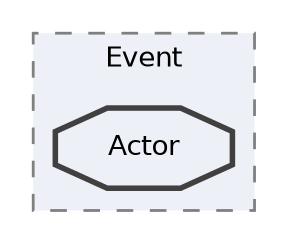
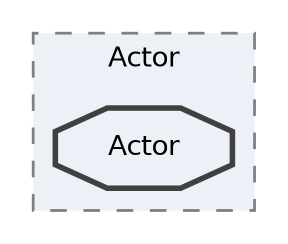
cluster "Event": label "Event" -> "Actor"
